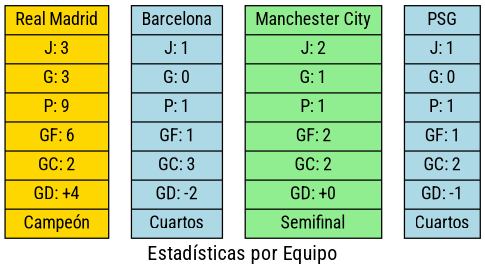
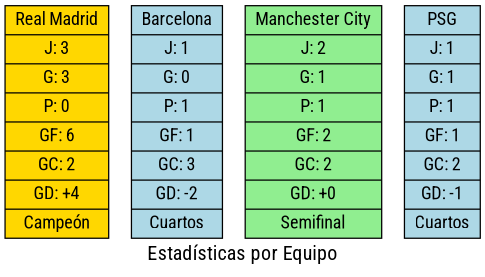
node "PSG": text "G: 0" -> "G: 1"
node "Real Madrid": text "P: 9" -> "P: 0"
